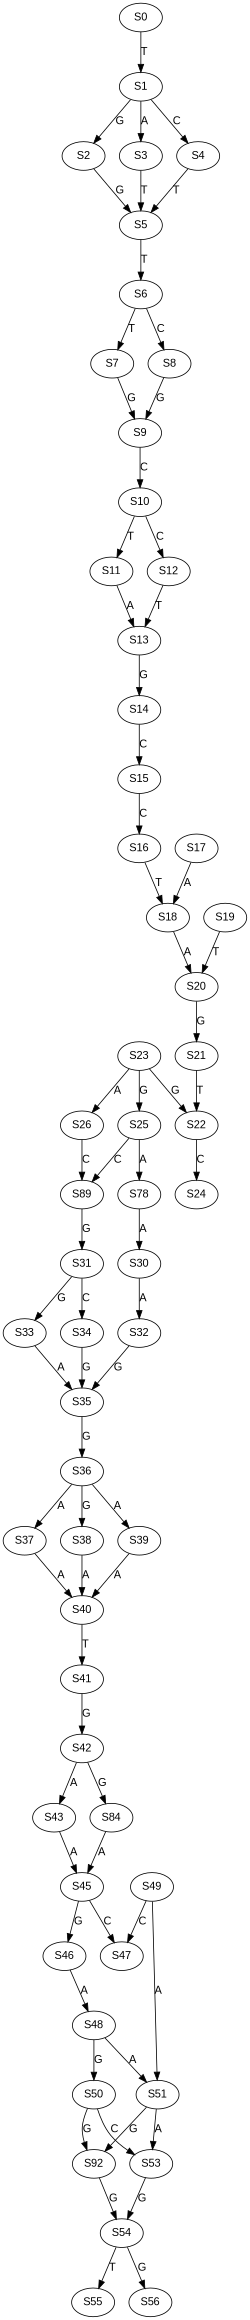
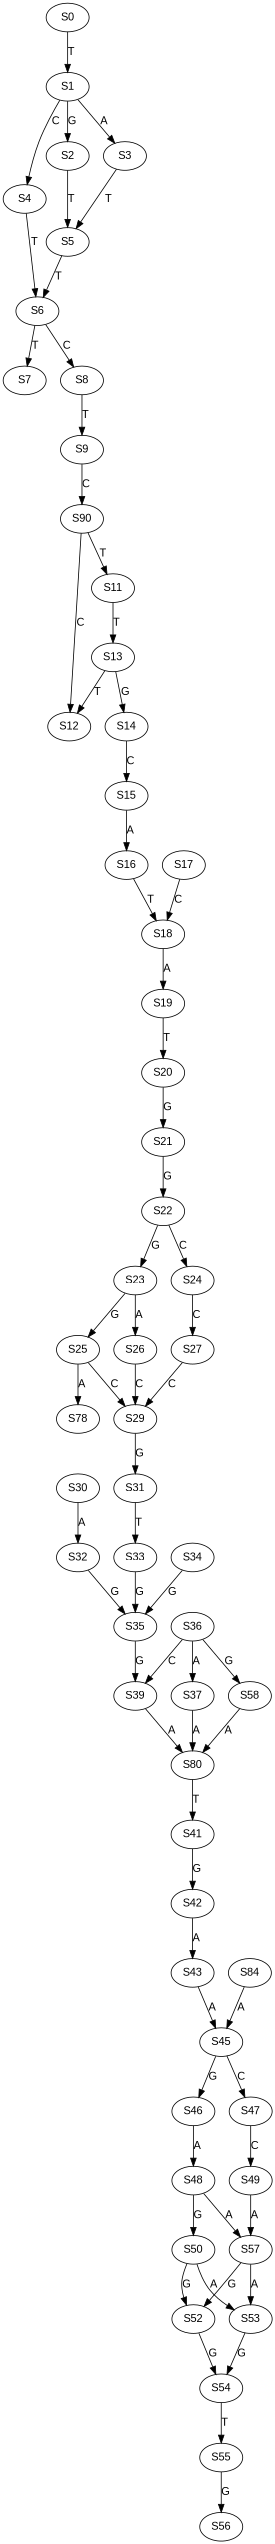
edge "S4" -> "S5": now "S4" -> "S6"
edge "S2" -> "S5": label "G" -> "T"
edge "S7" -> "S9": removed, label "G"
edge "S8" -> "S9": label "G" -> "T"
node "S10": label "S10" -> "S90"
edge "S12" -> "S13": reversed
edge "S11" -> "S13": label "A" -> "T"
edge "S15" -> "S16": label "C" -> "A"
edge "S17" -> "S18": label "A" -> "C"
edge "S18" -> "S20": now "S18" -> "S19"
edge "S23" -> "S22": reversed
edge "S21" -> "S22": label "T" -> "G"
node "S89": label "S89" -> "S29"
edge "S78" -> "S30": removed, label "A"
edge "S31" -> "S34": removed, label "C"
edge "S31" -> "S33": label "G" -> "T"
node "S27": added
edge "S33" -> "S35": label "A" -> "G"
edge "S35" -> "S36": now "S35" -> "S39"
edge "S36" -> "S39": label "A" -> "C"
node "S38": label "S38" -> "S58"
node "S40": label "S40" -> "S80"
edge "S42" -> "S84": removed, label "G"
edge "S49" -> "S47": reversed
node "S51": label "S51" -> "S57"
edge "S50" -> "S53": label "C" -> "A"
node "S92": label "S92" -> "S52"
edge "S54" -> "S56": now "S55" -> "S56"
